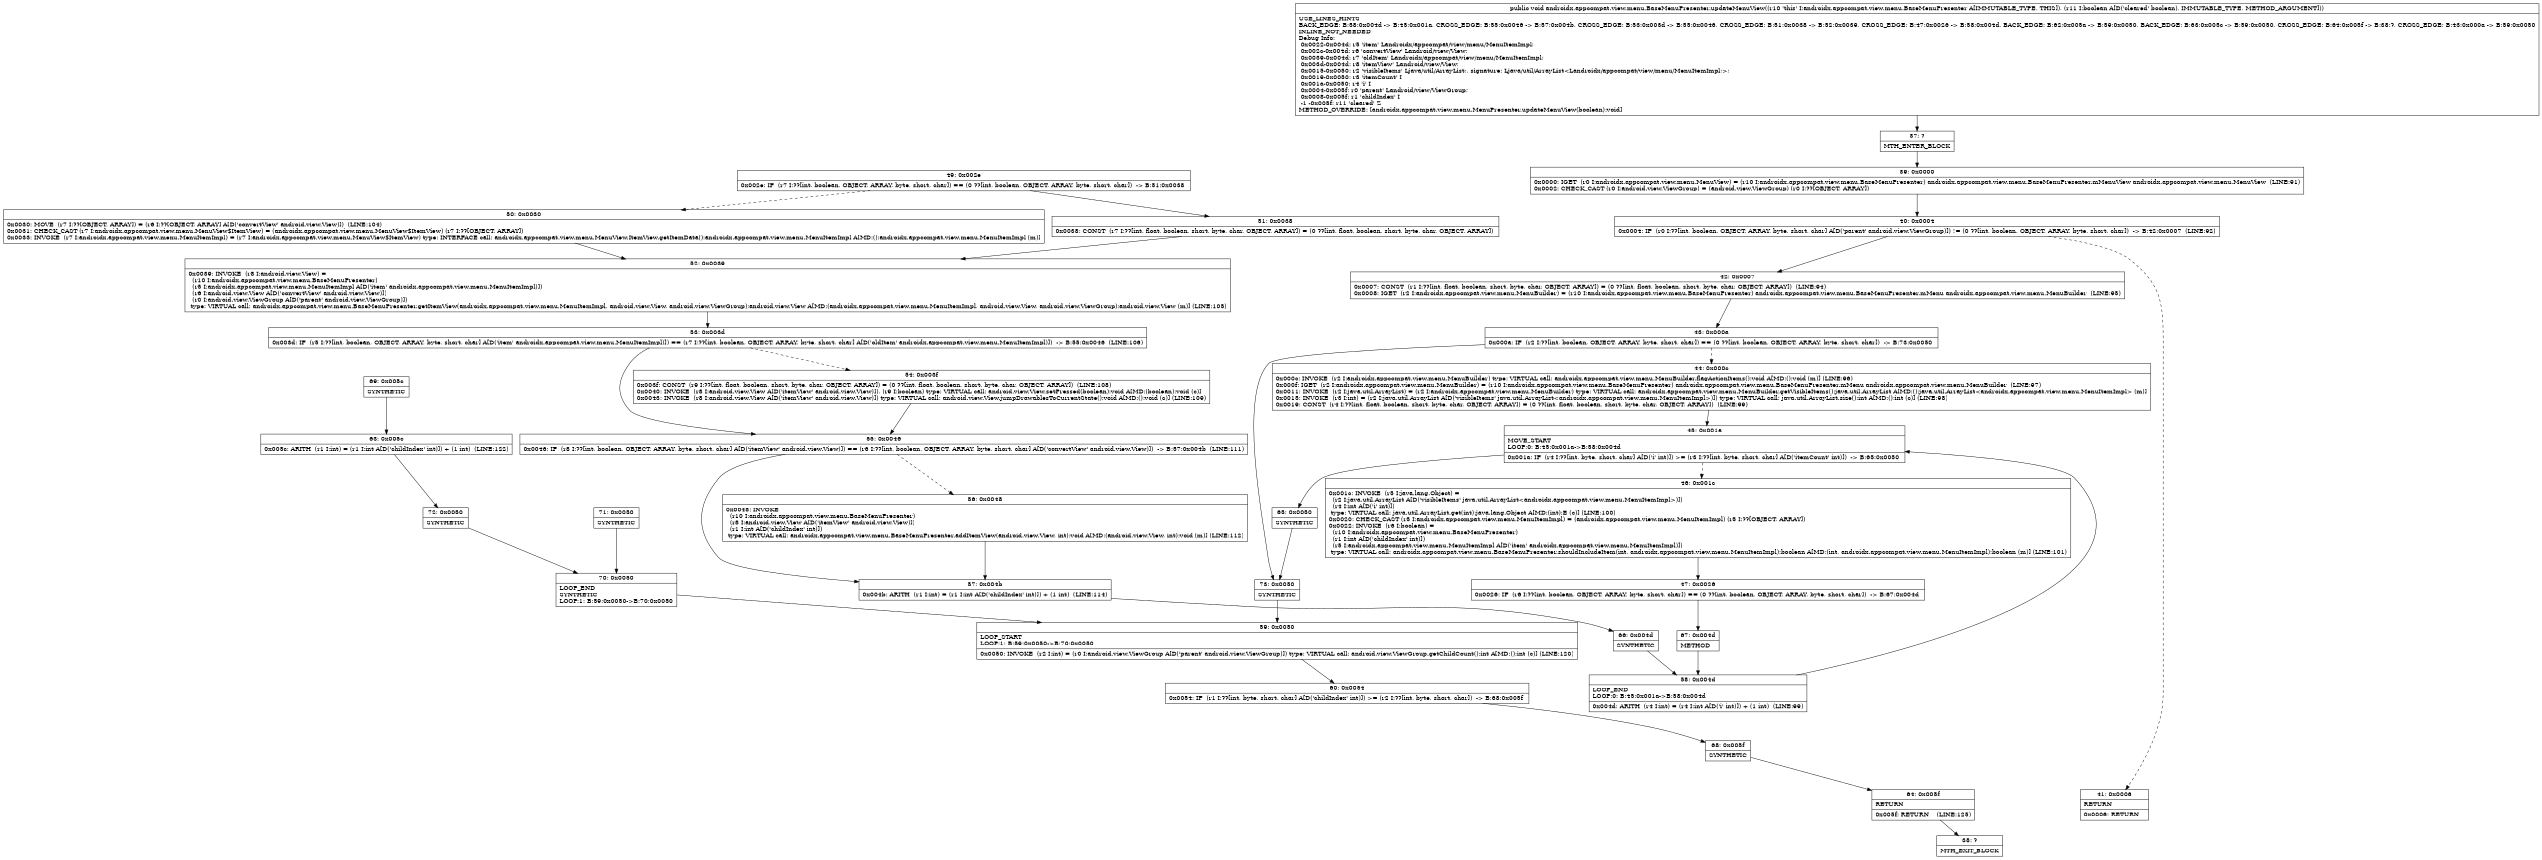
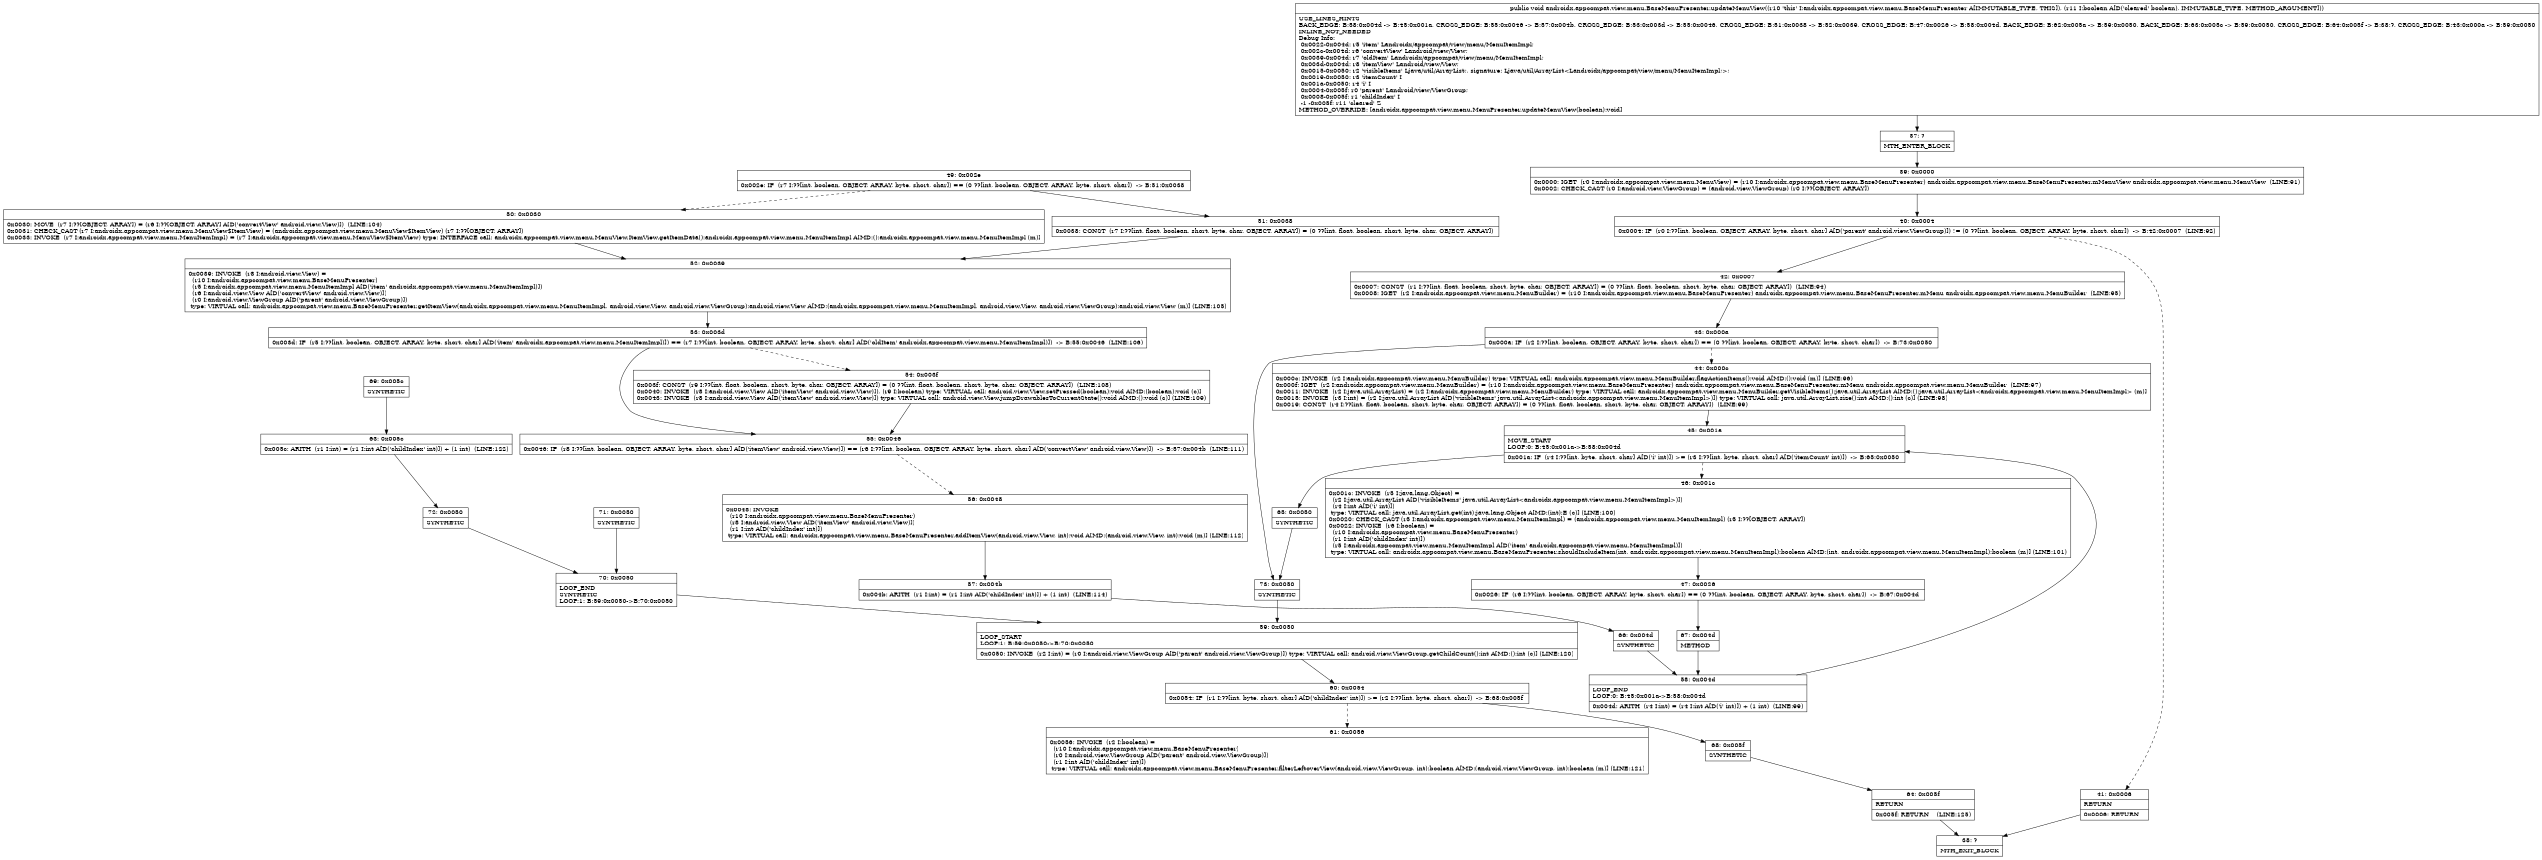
edge "55: 0x0046" -> "57: 0x004b": removed
node "61: 0x0056": added
edge "41: 0x0006" -> "38: ?": added
